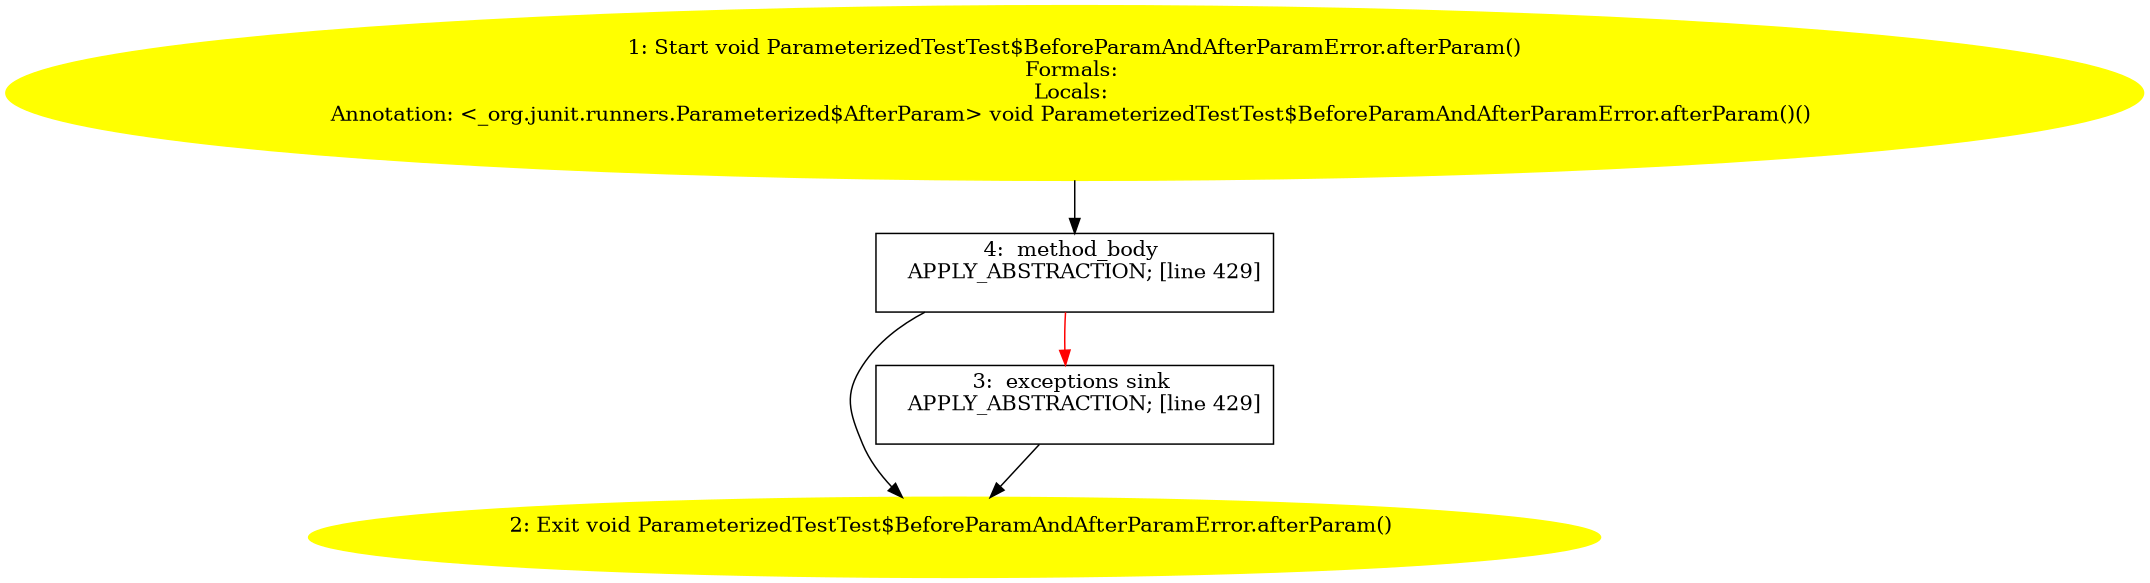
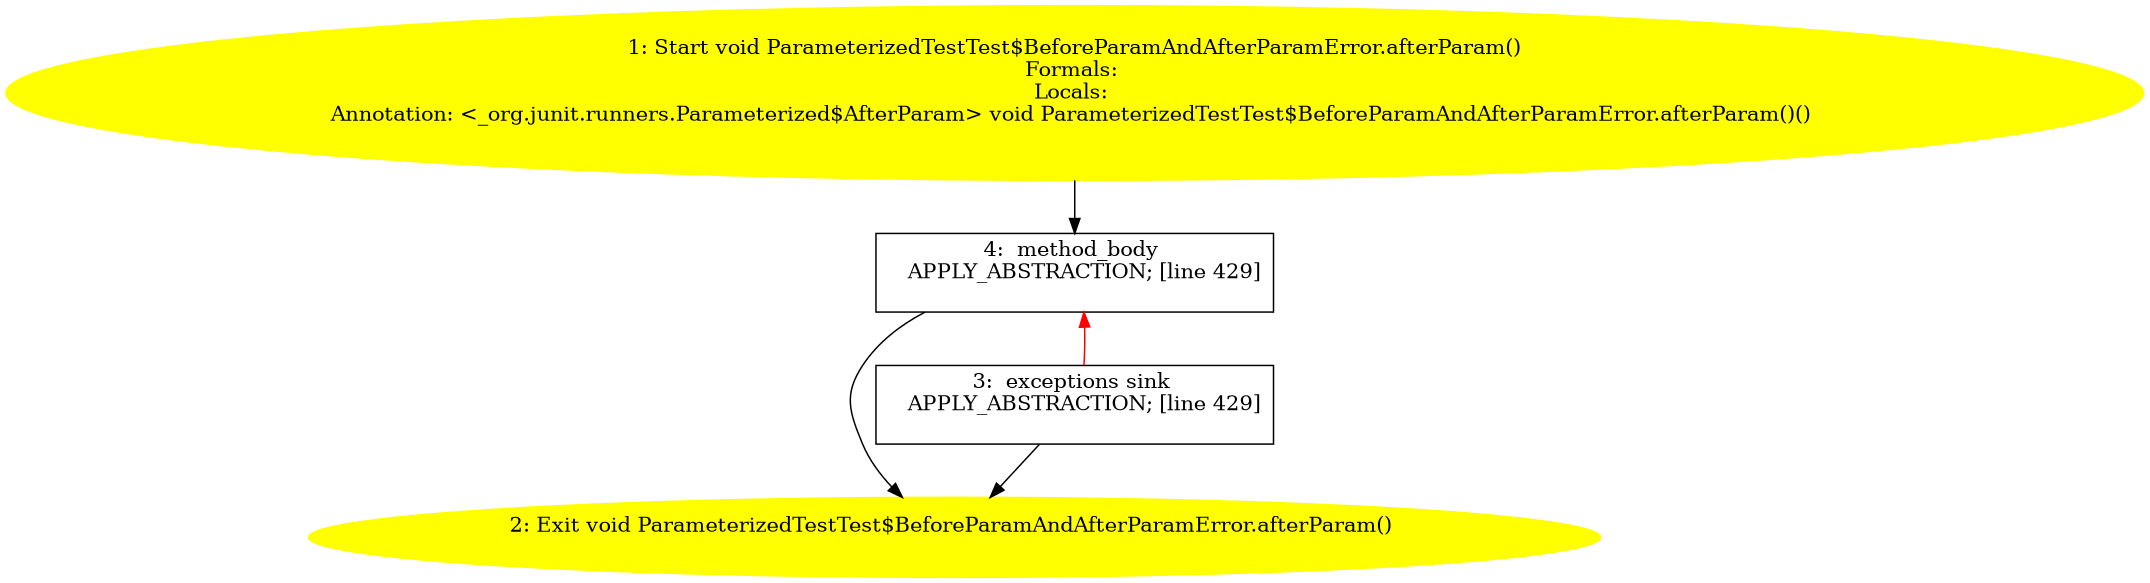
edge "4:  method_body APPLY_ABSTRACTION; [line 429]" -> "3:  exceptions sink APPLY_ABSTRACTION; [line 429]": reversed
